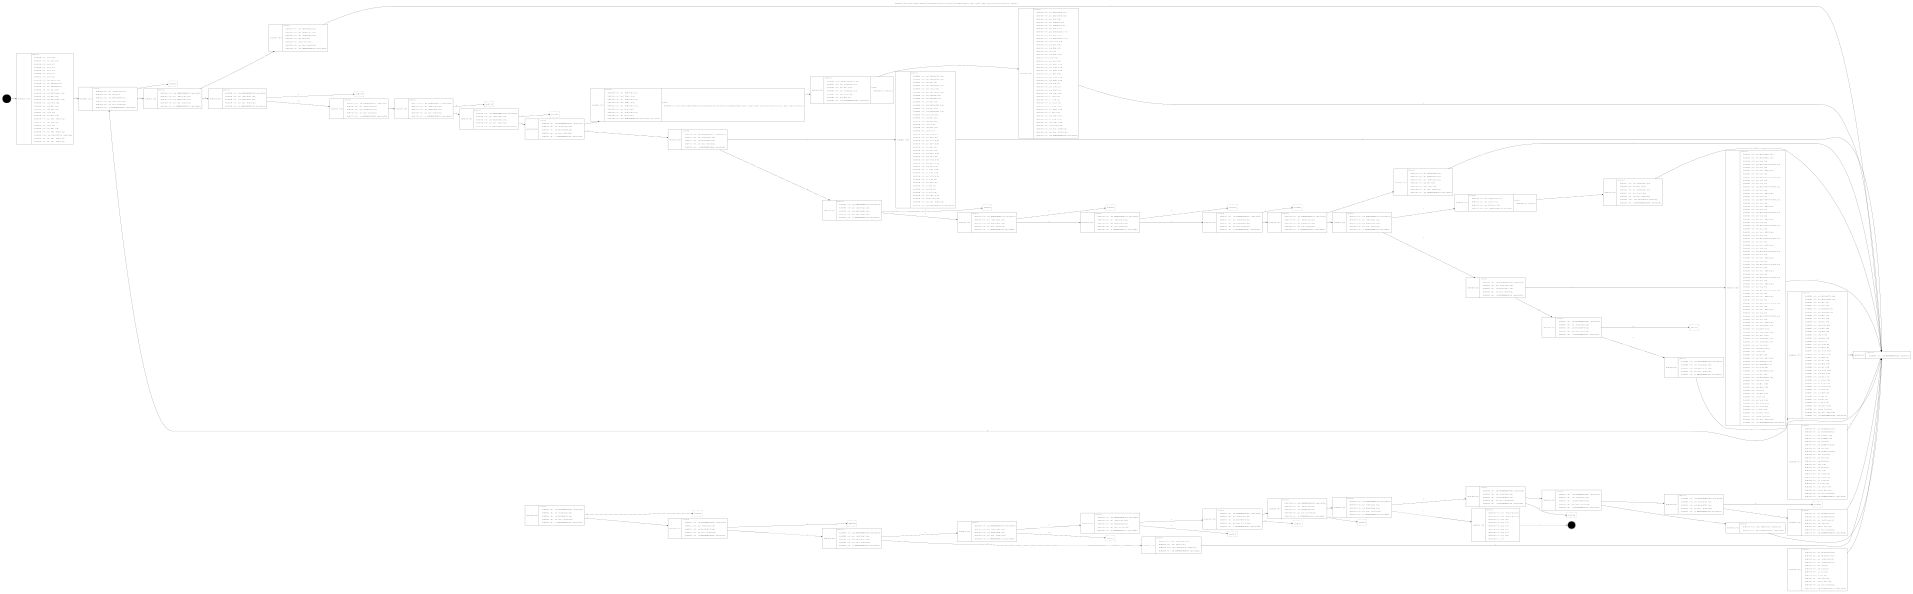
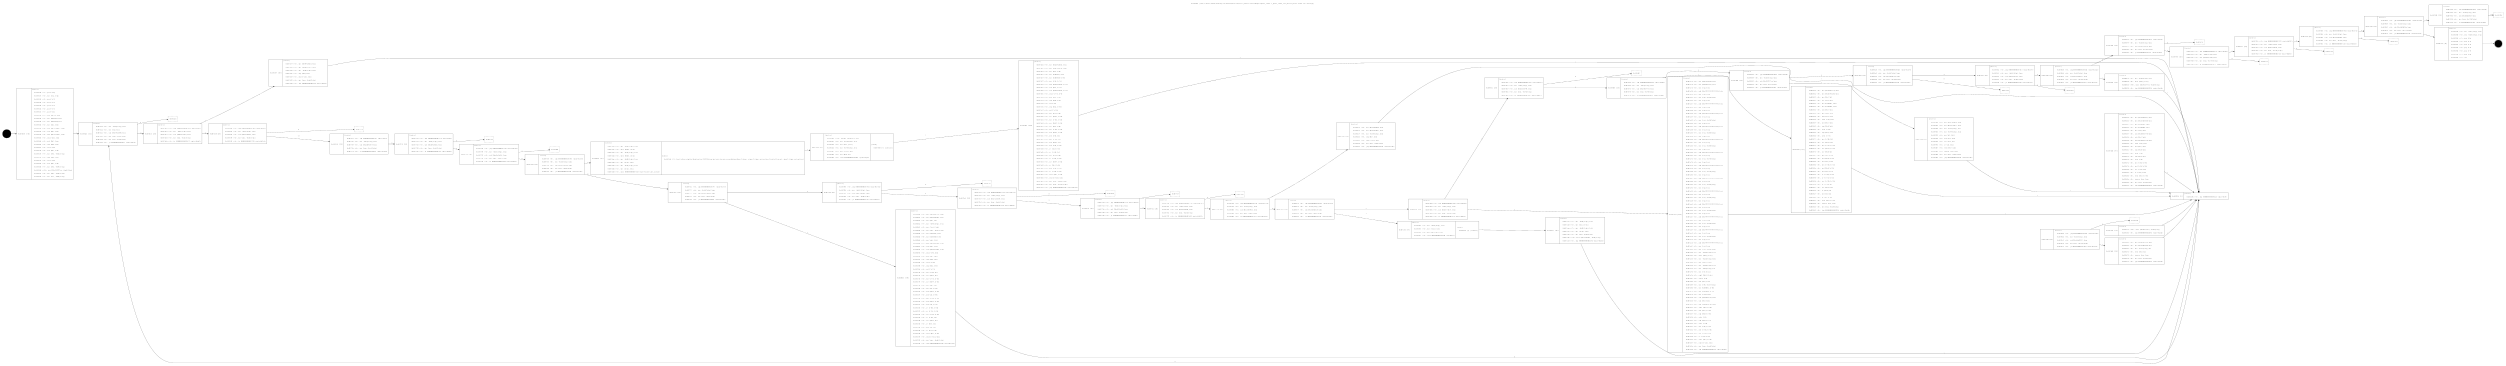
node "0x401884 [28]": added
node "0x40199c [28]": removed
